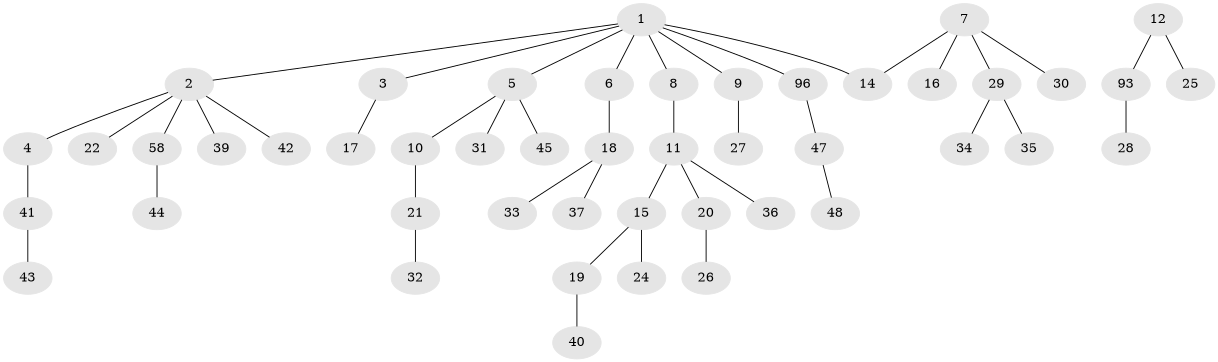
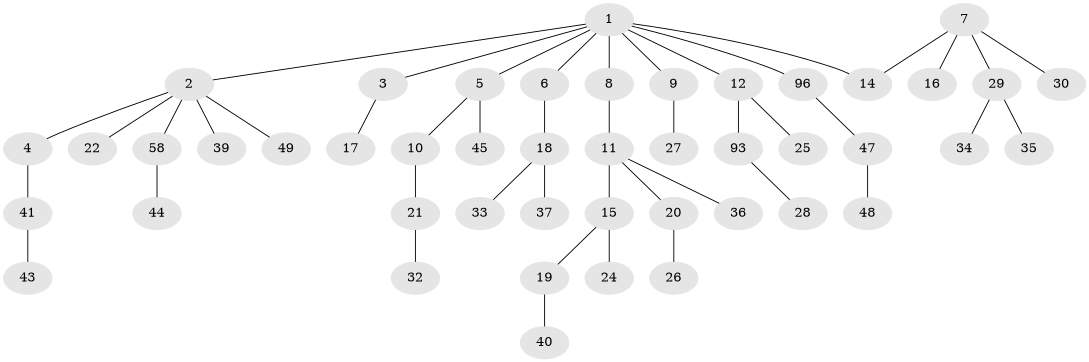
edge "1" -- "12": added
node "42": label "42" -> "49"
node "31": removed
